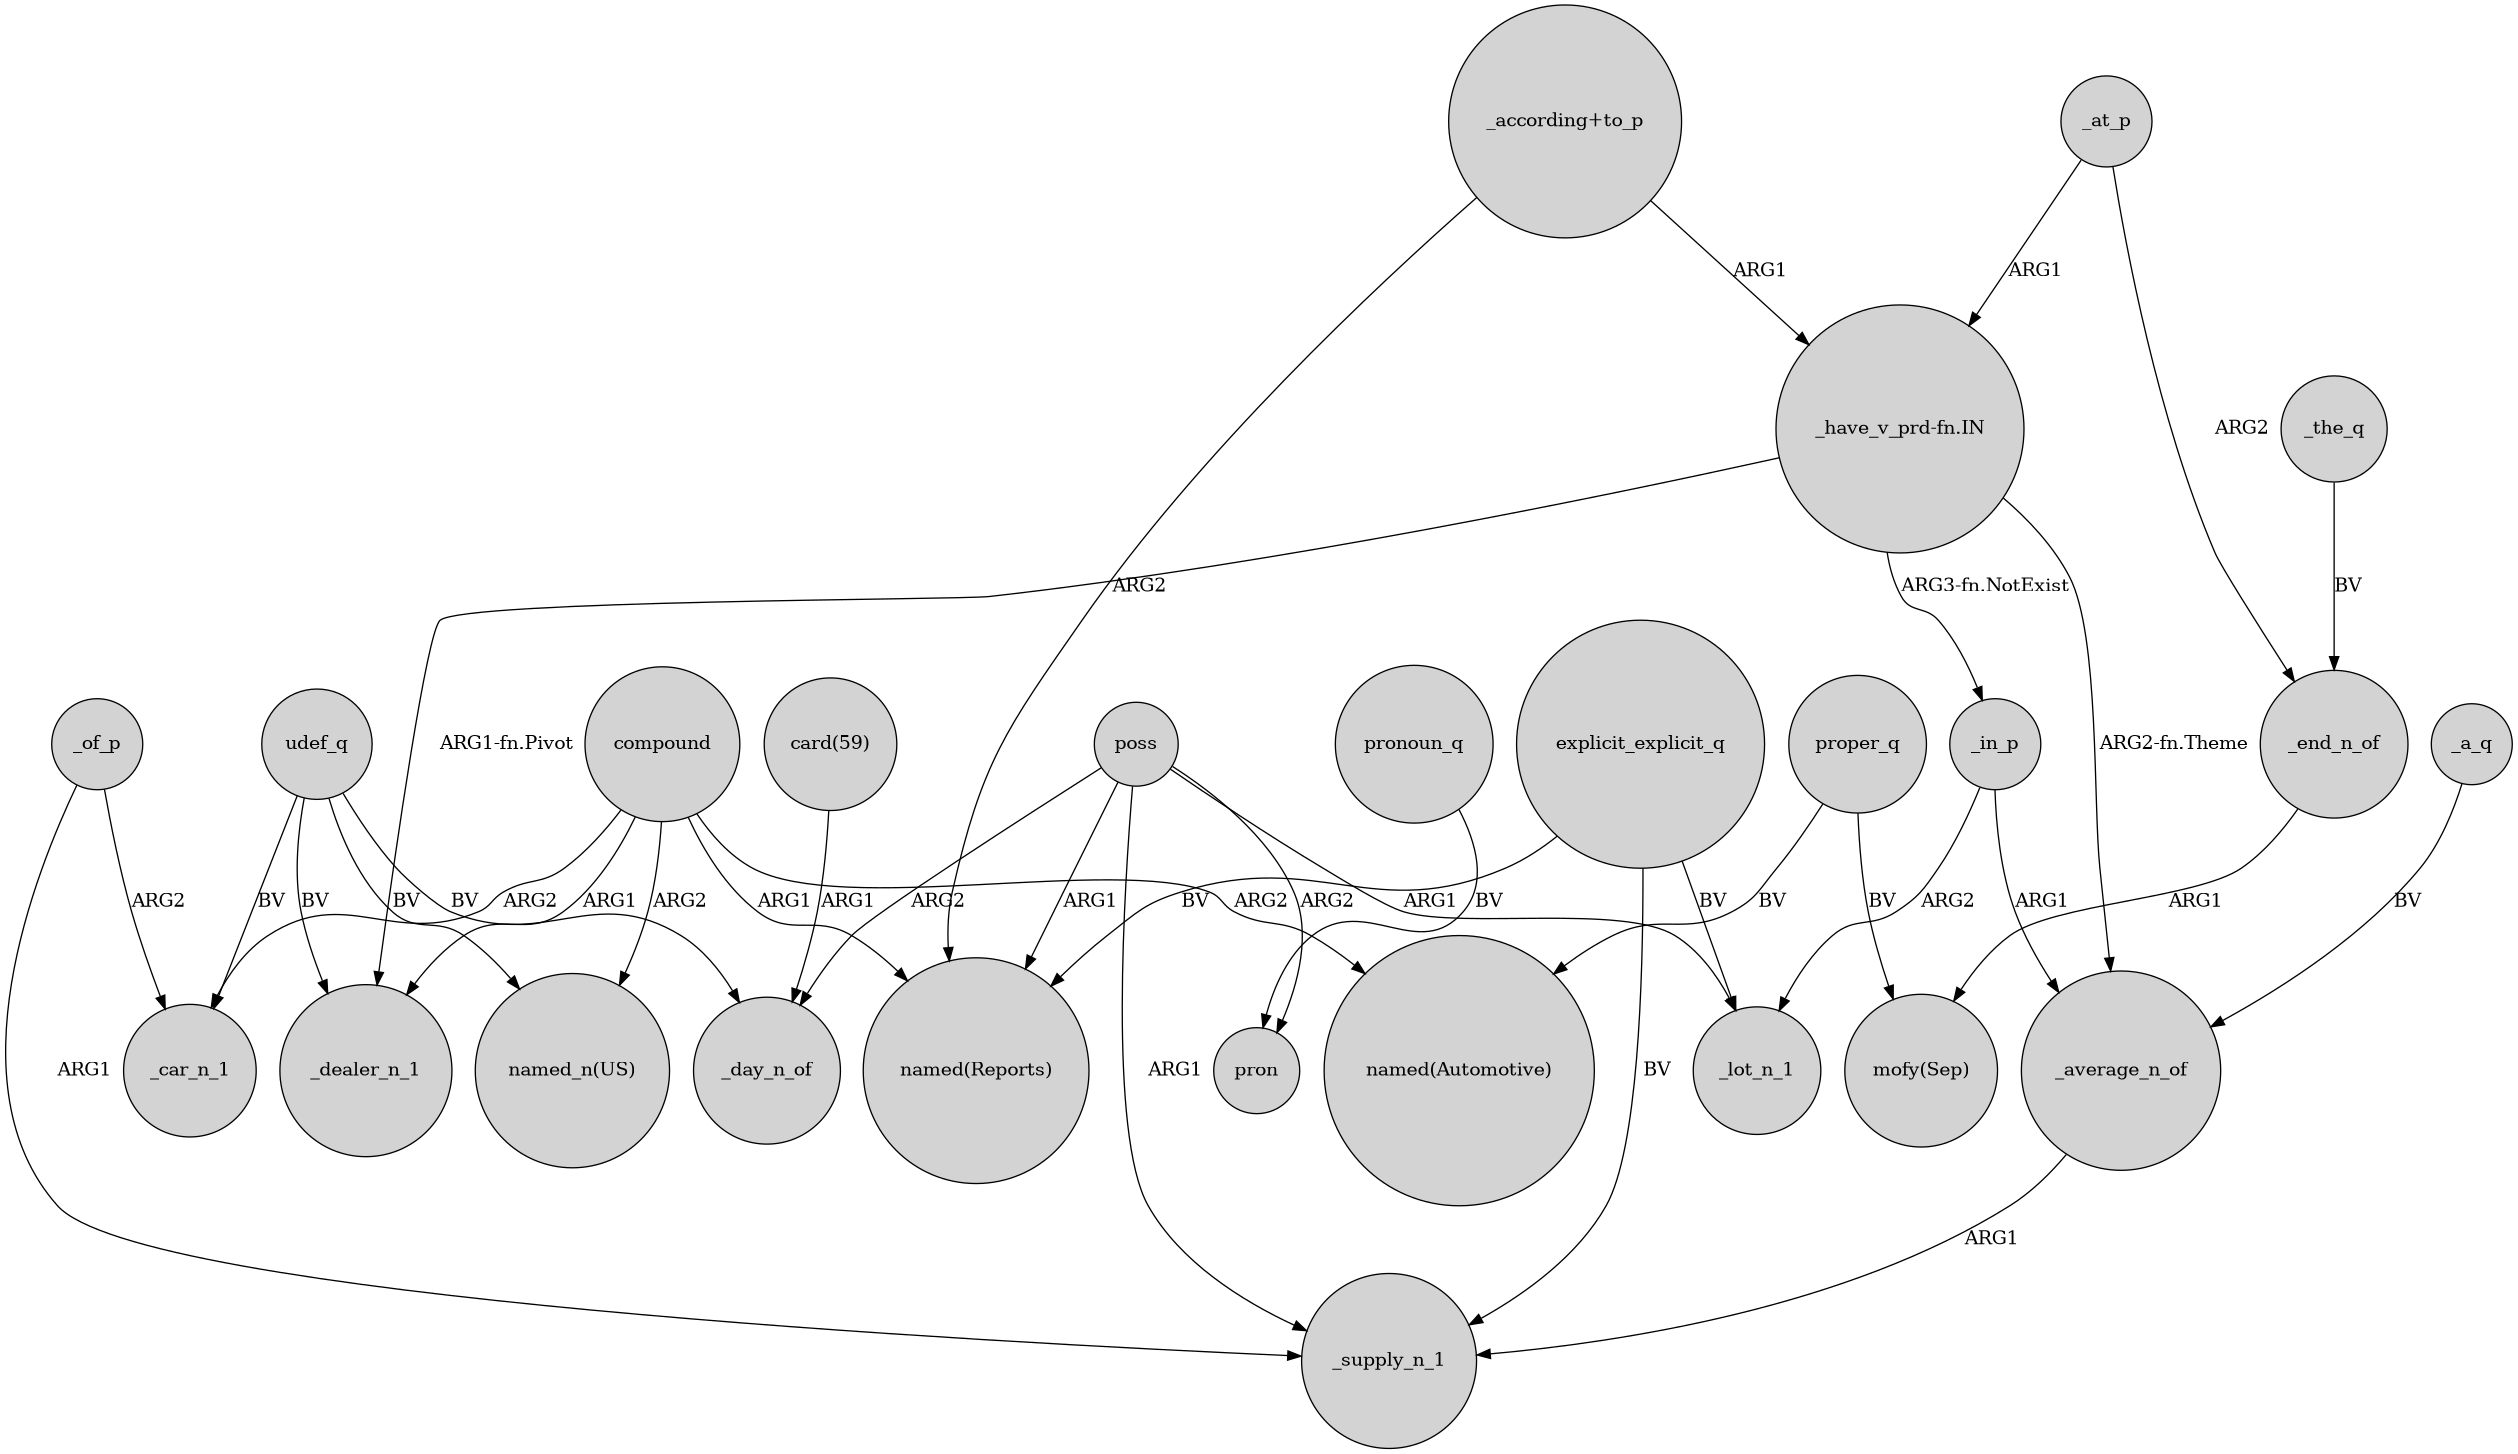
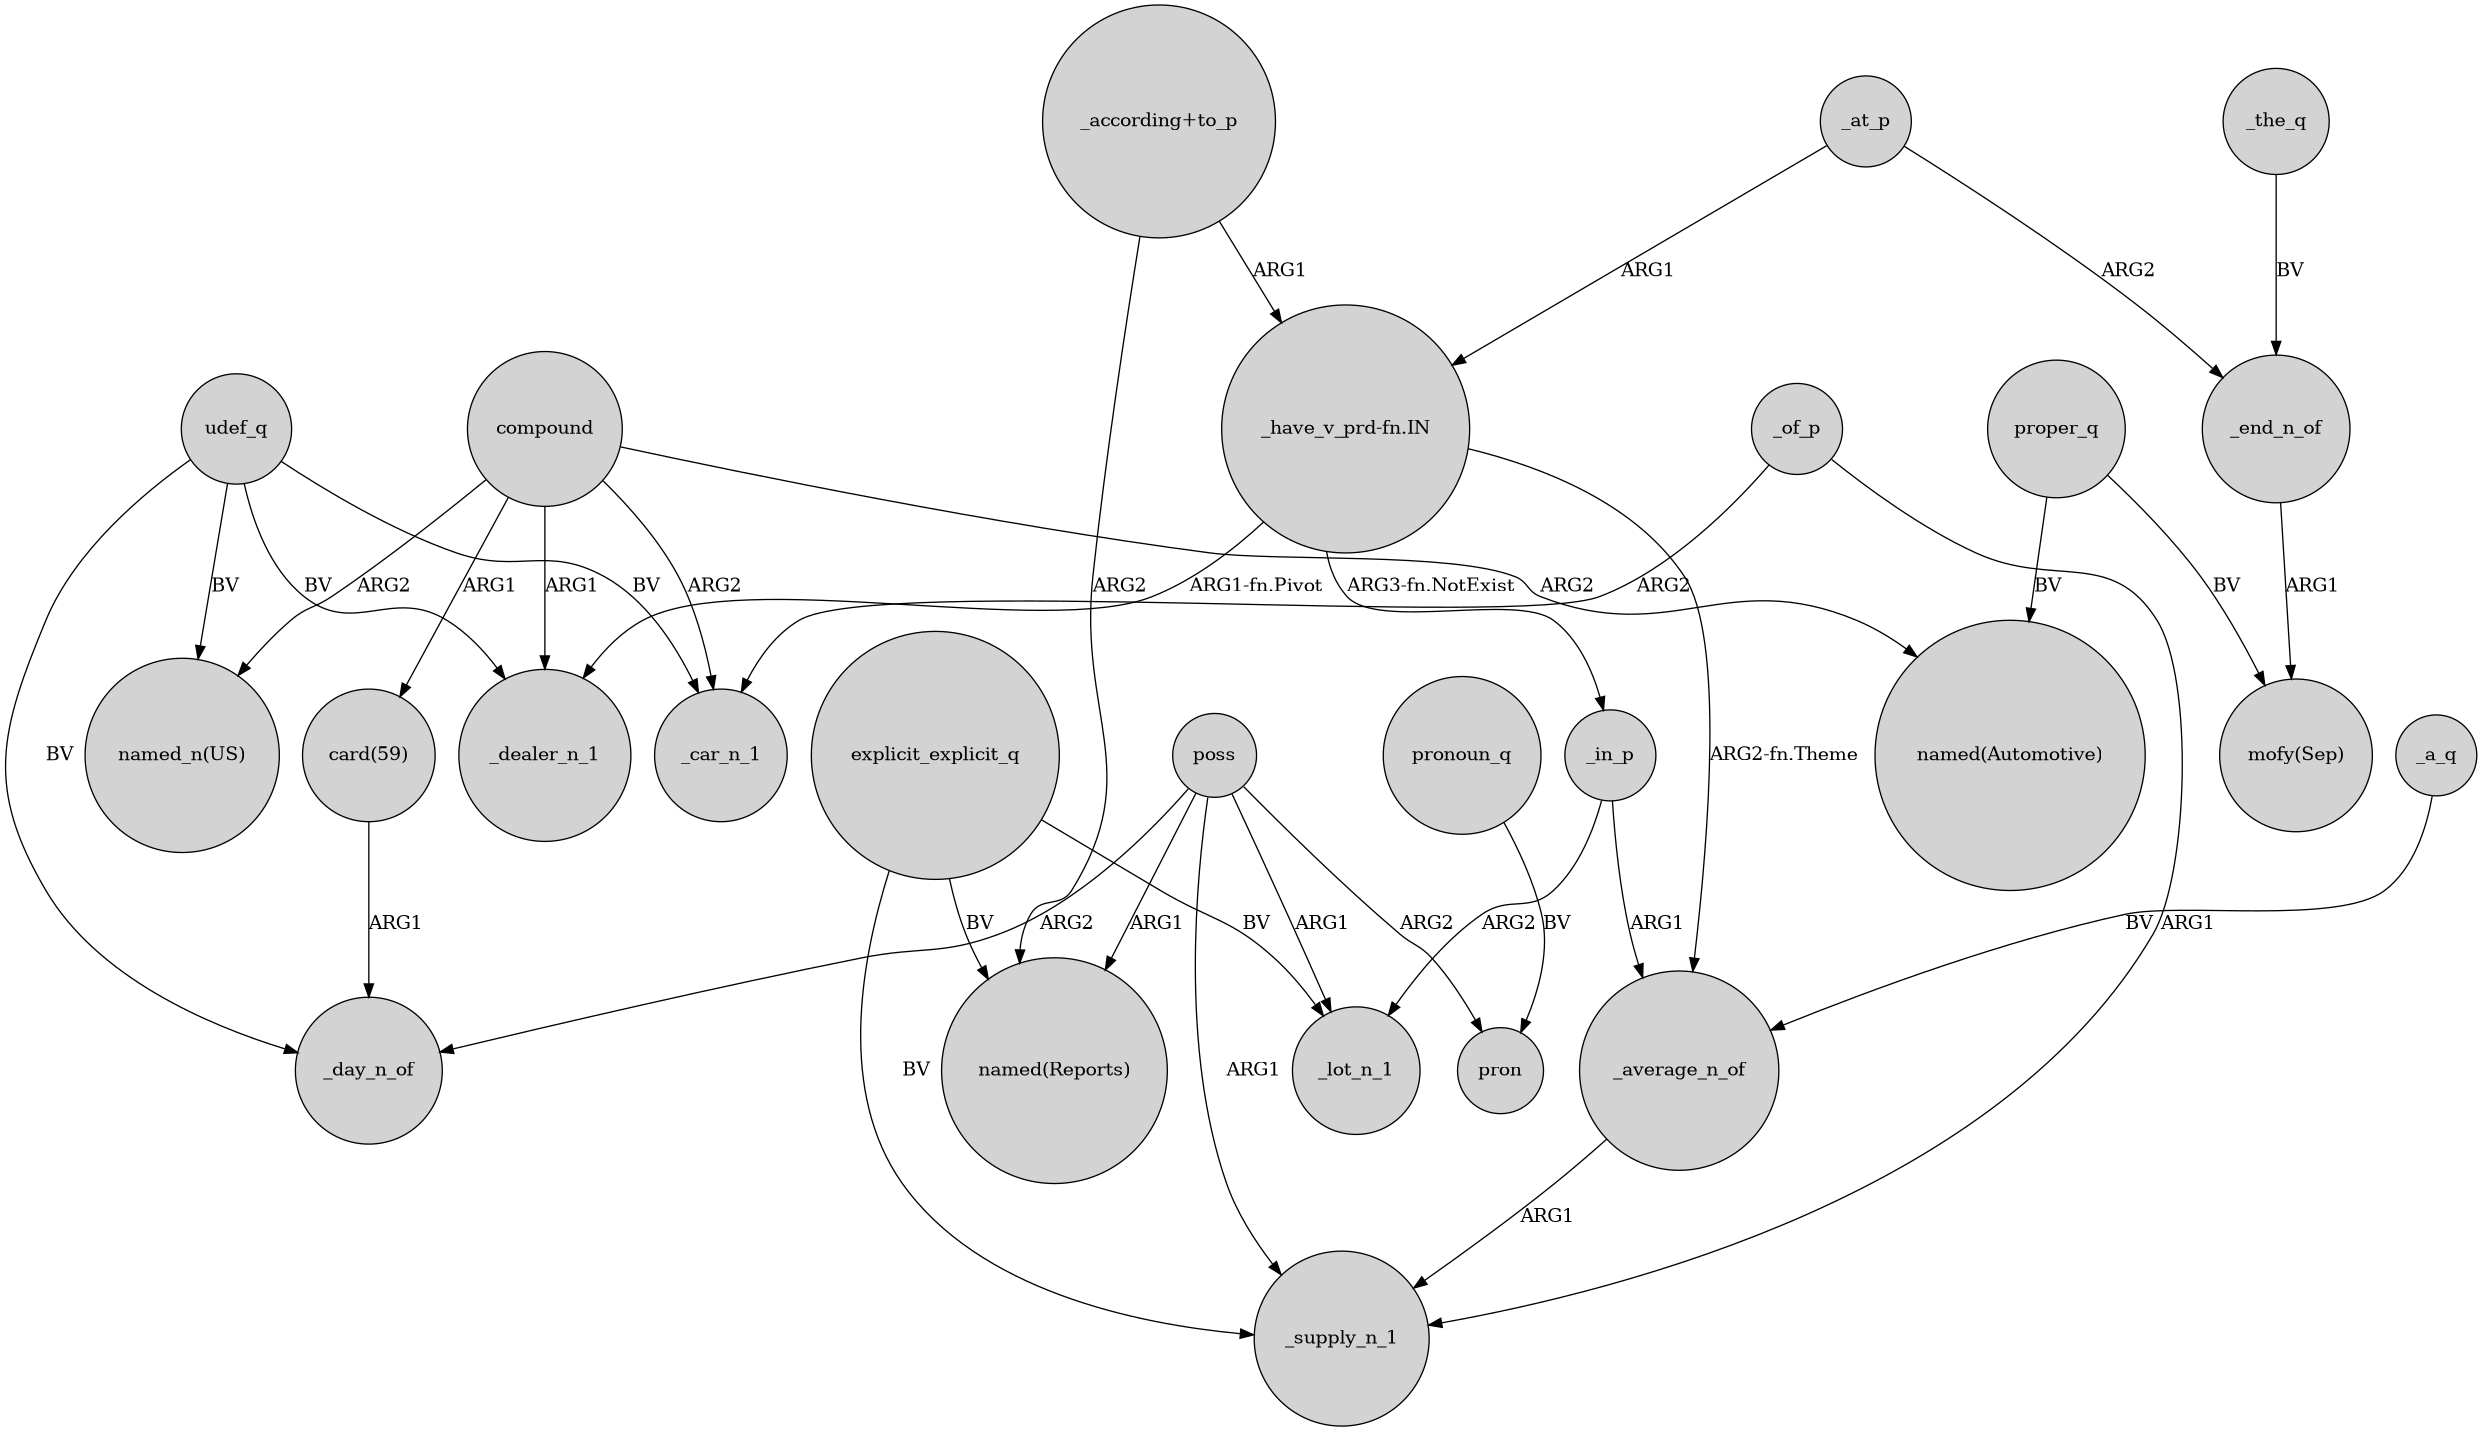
edge "compound" -> "named(Reports)": now "compound" -> "card(59)"
